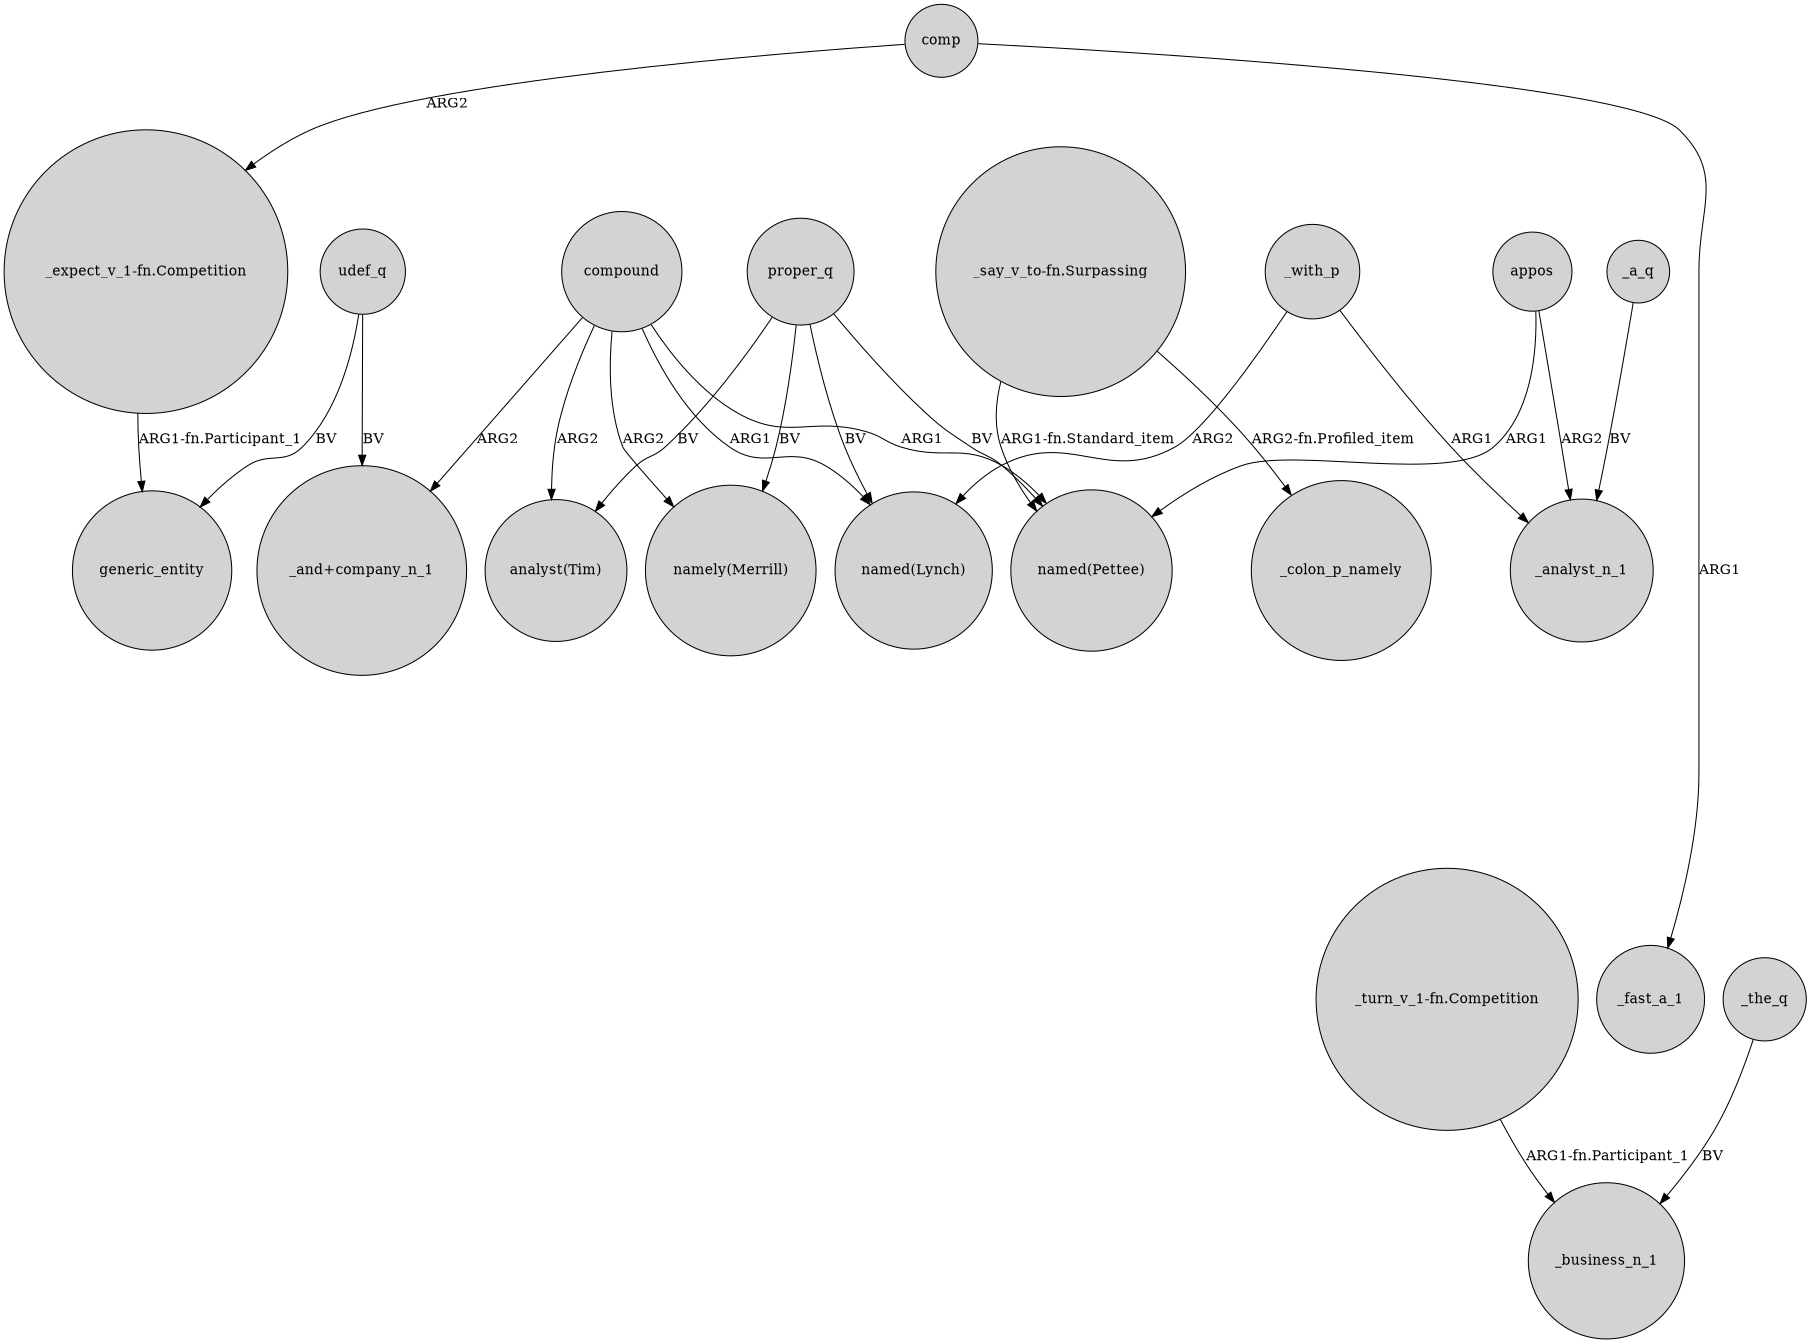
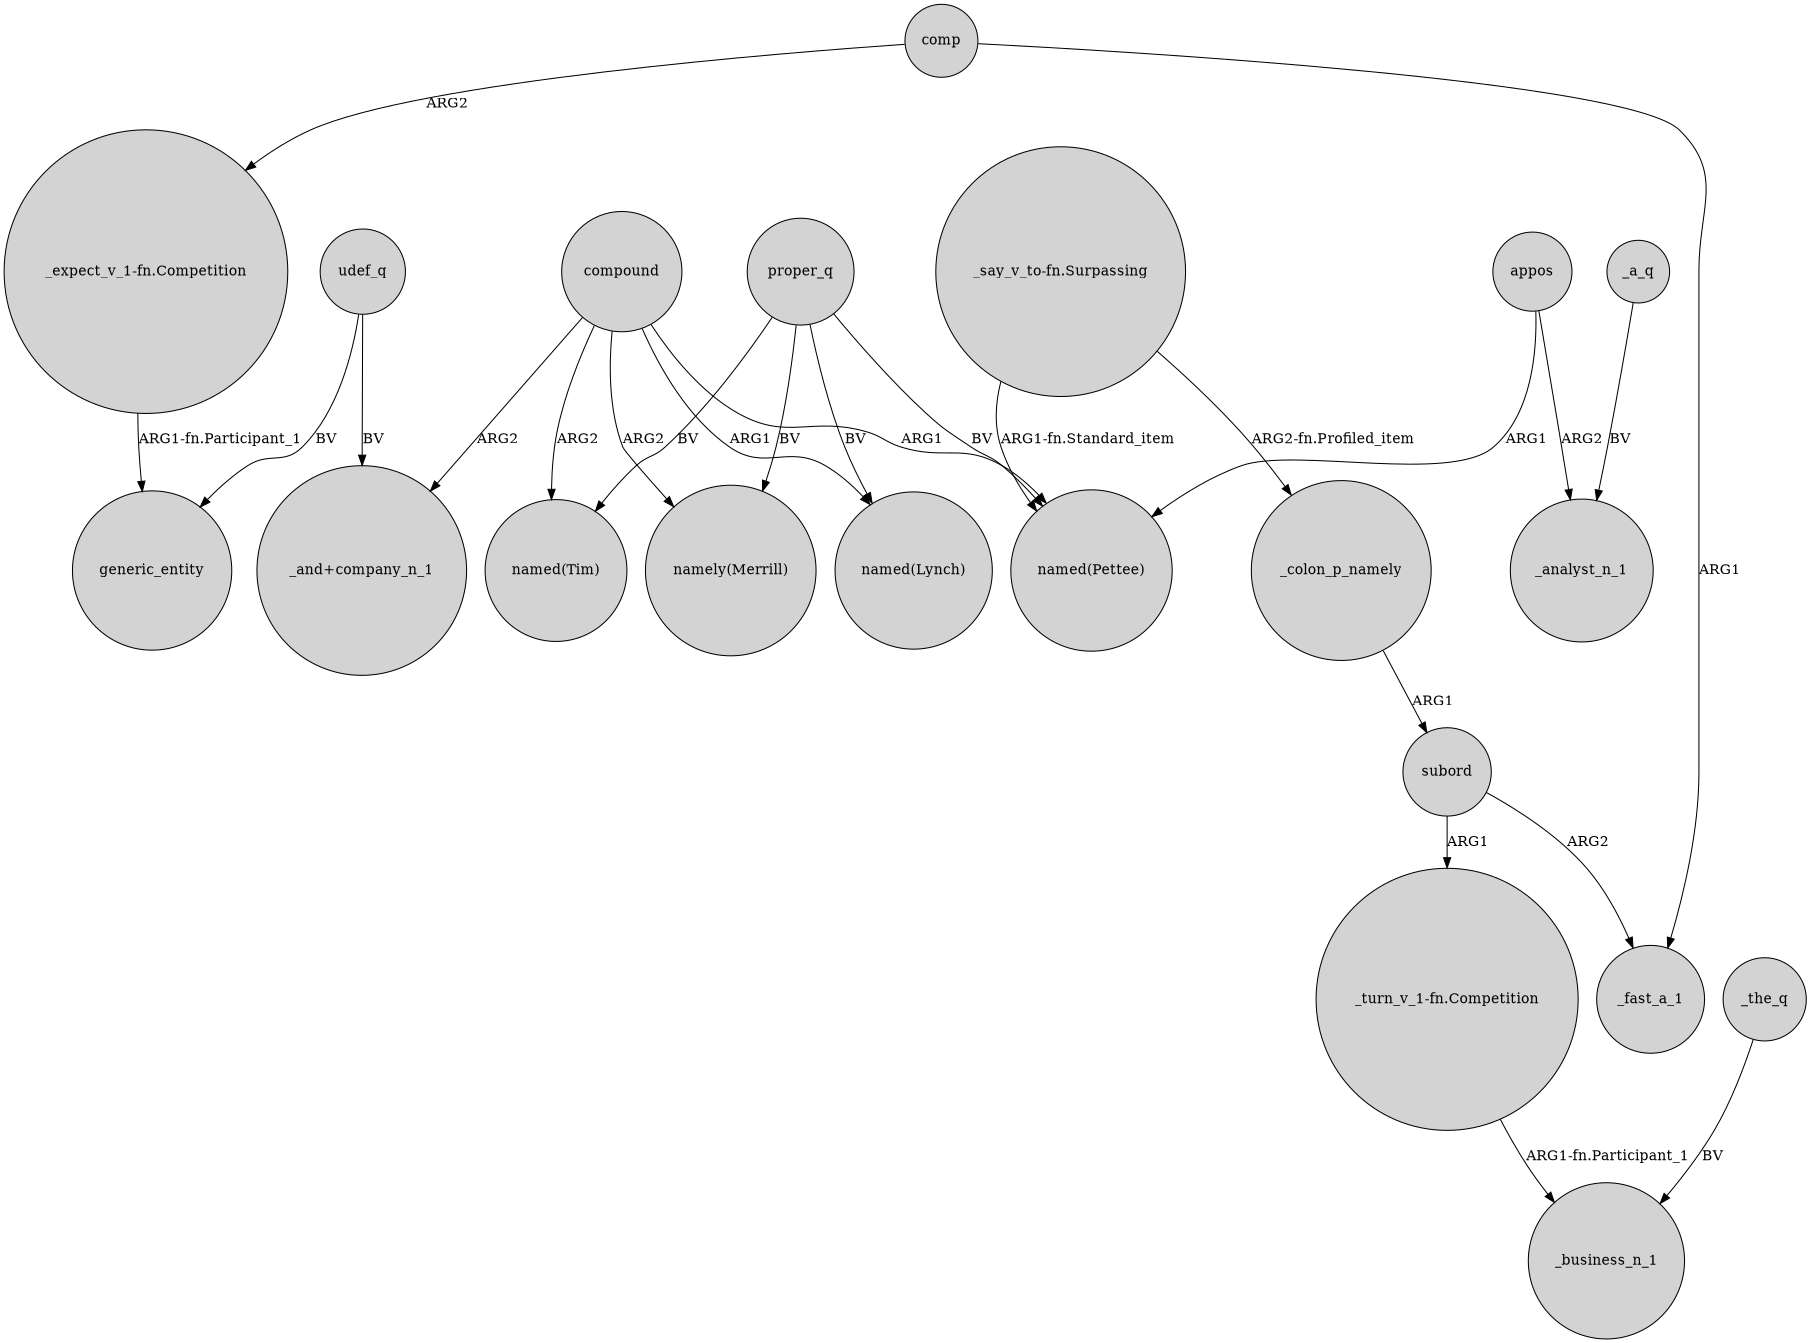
node "_with_p": removed
node "analyst(Tim)": label "analyst(Tim)" -> "named(Tim)"
node "subord": added
